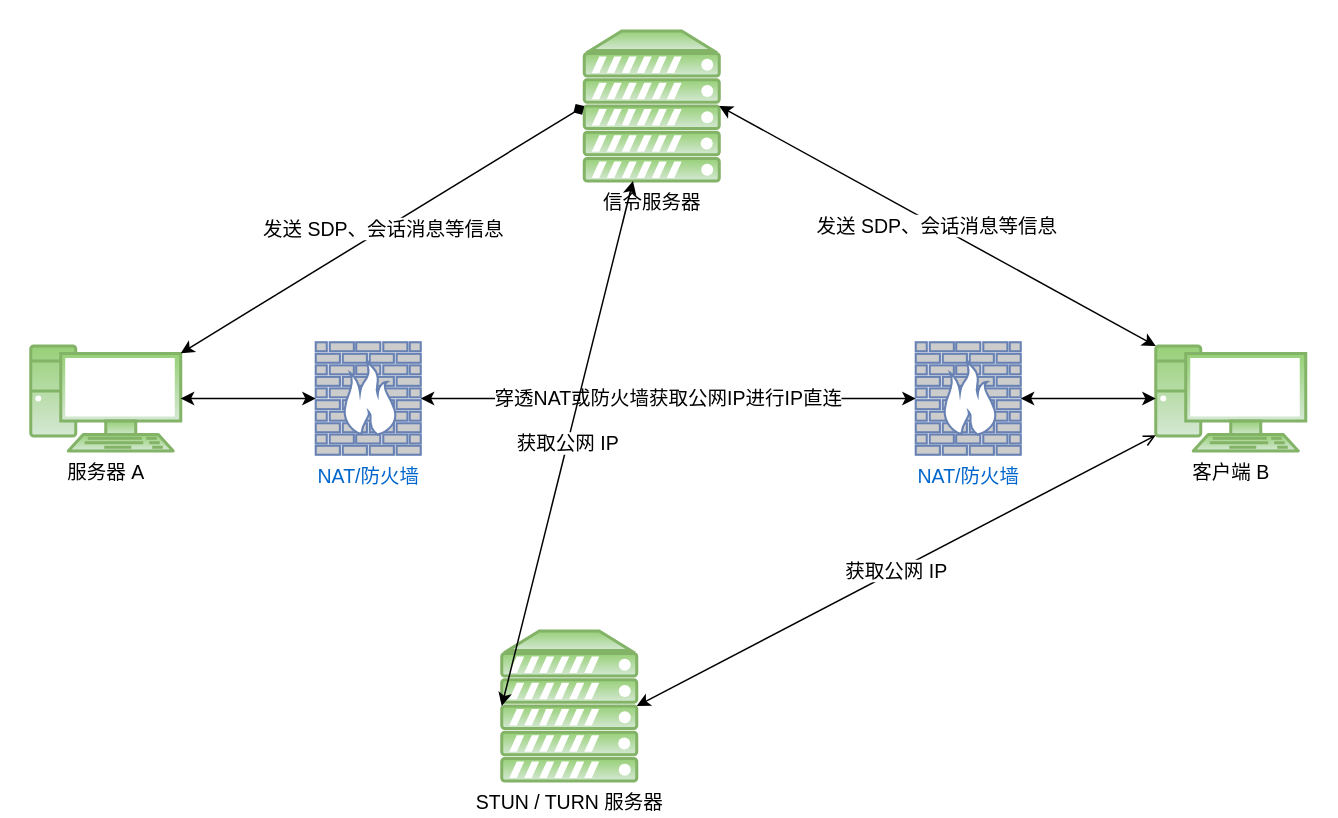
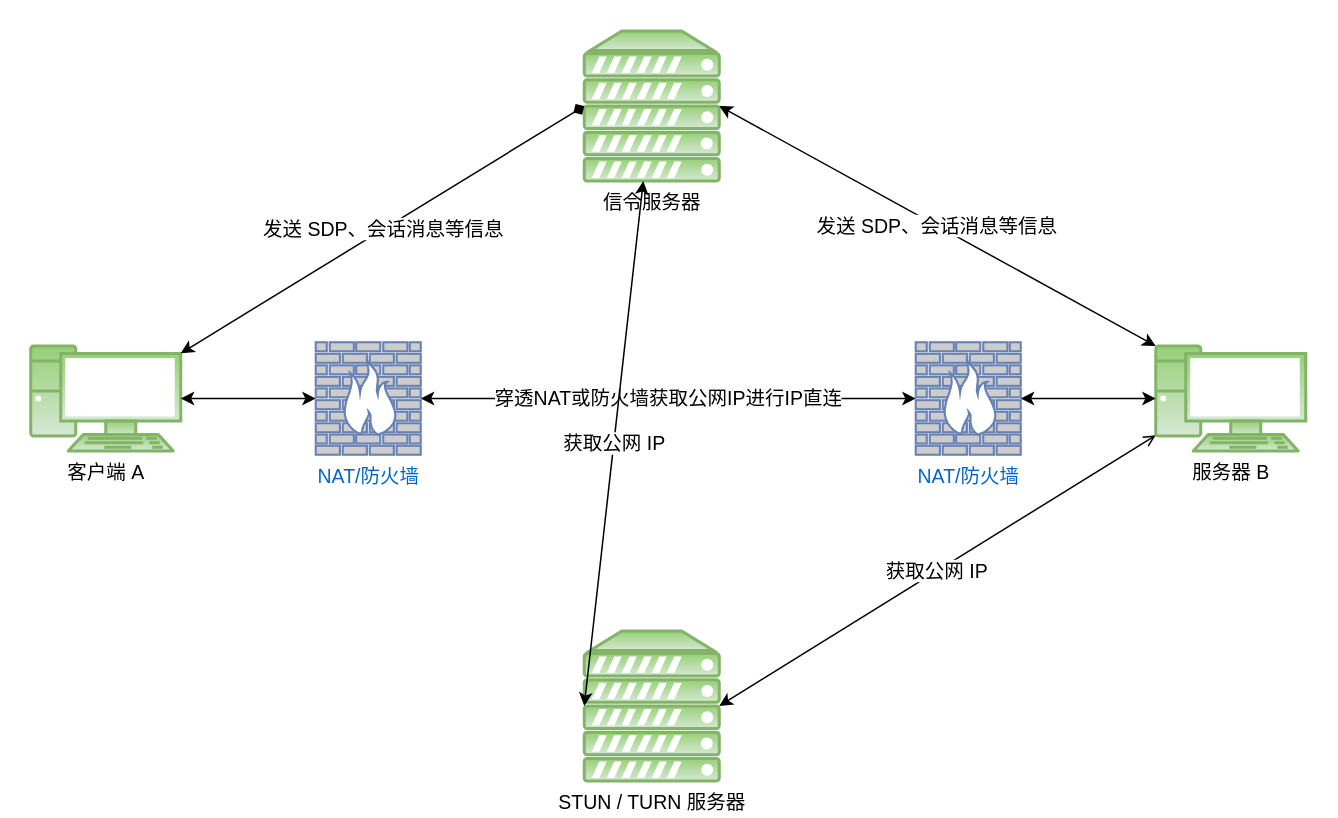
node "服务器 A": label "服务器 A" -> "客户端 A"
node "客户端 B": label "客户端 B" -> "服务器 B"
node "STUN / TURN 服务器": moved (569, 706) -> (652, 706)
